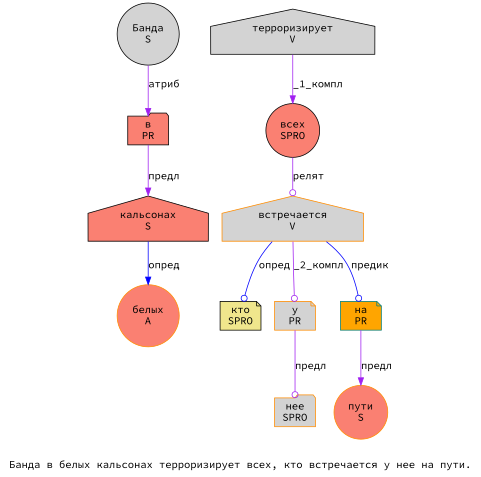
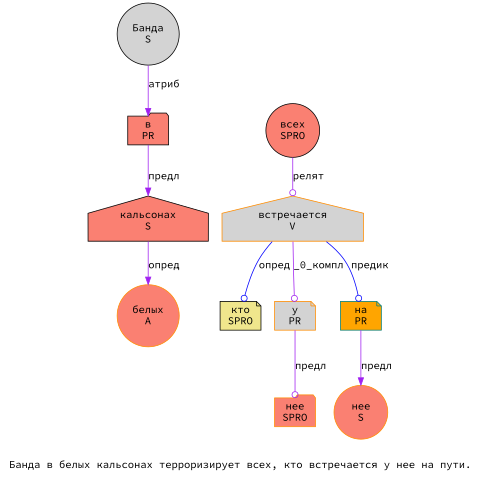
node "терроризирует V": removed
edge "кальсонах S" -> "белых A": color blue -> purple
edge "встречается V" -> "у PR": label "_2_компл" -> "_0_компл"
node "нее SPRO": fillcolor lightgrey -> salmon
node "пути S": label "пути S" -> "нее S"
